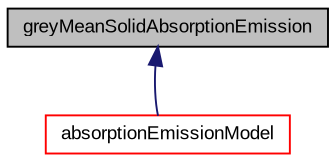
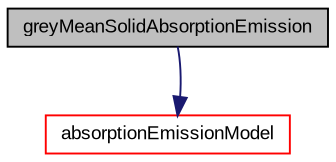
edge "absorptionEmissionModel" -> "greyMeanSolidAbsorptionEmission": reversed
